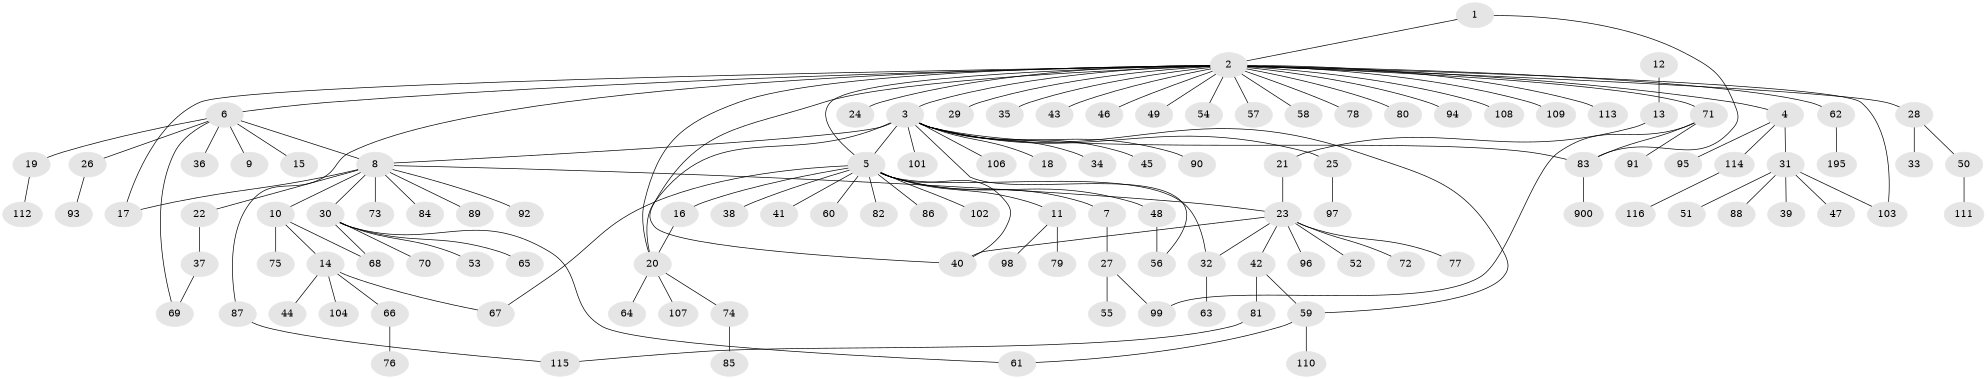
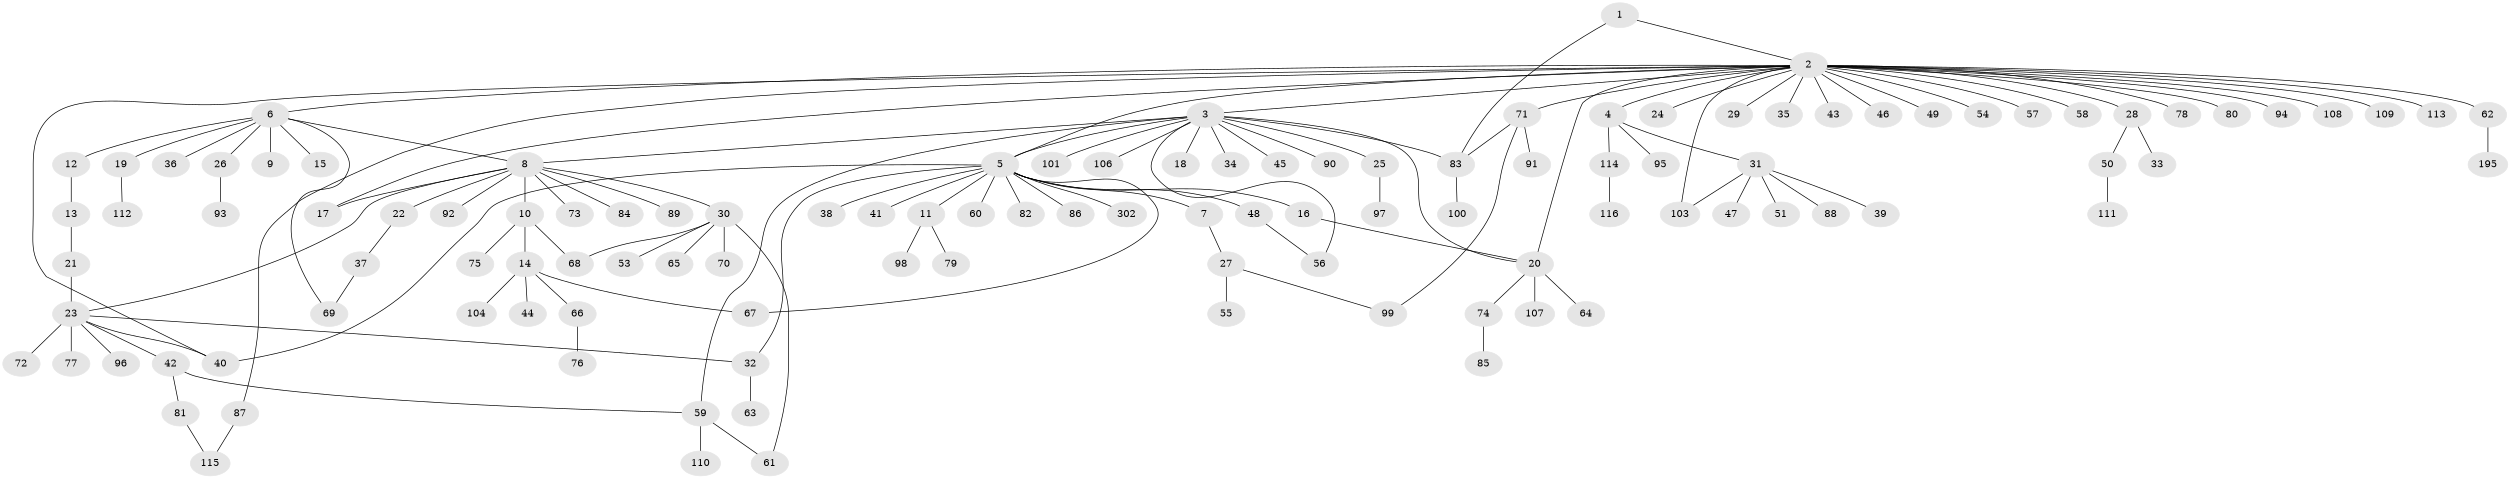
edge "6" -- "12": added
node "102": label "102" -> "302"
node "900": label "900" -> "100"
node "52": removed
